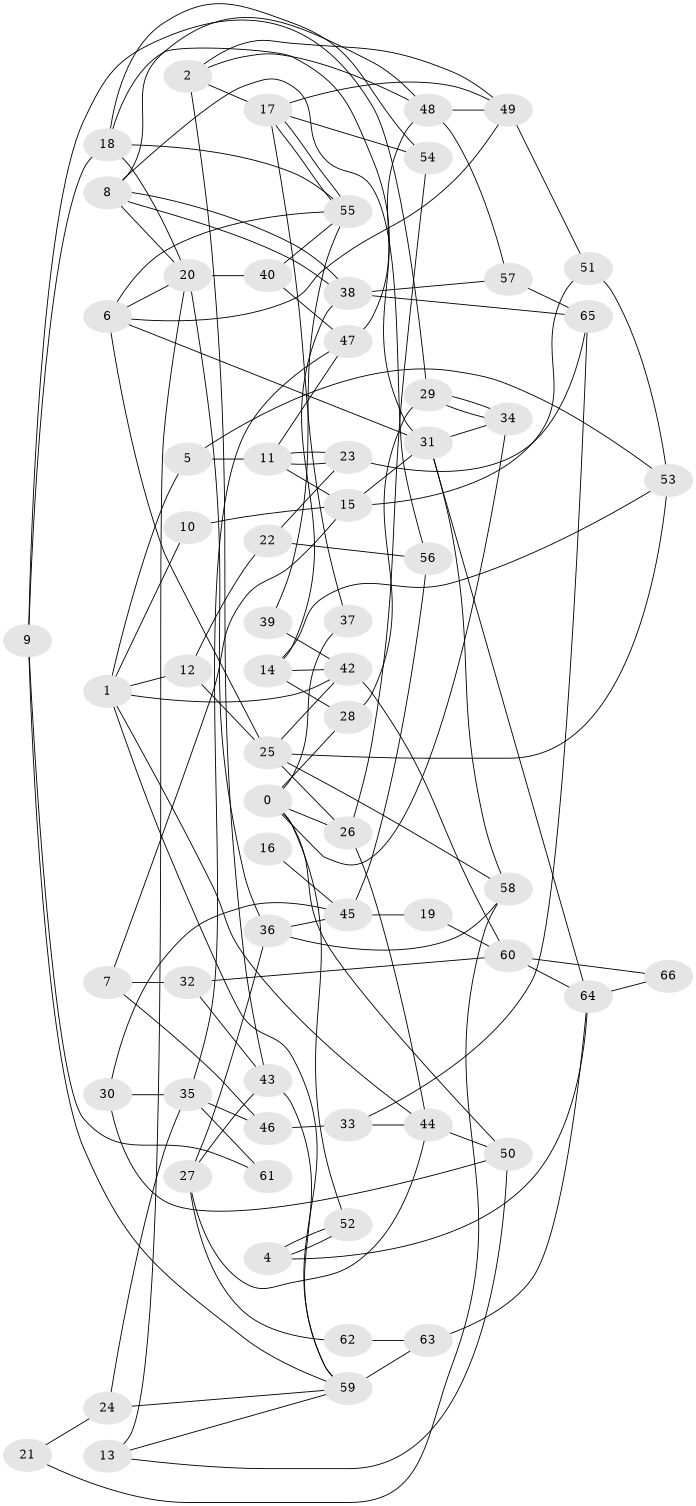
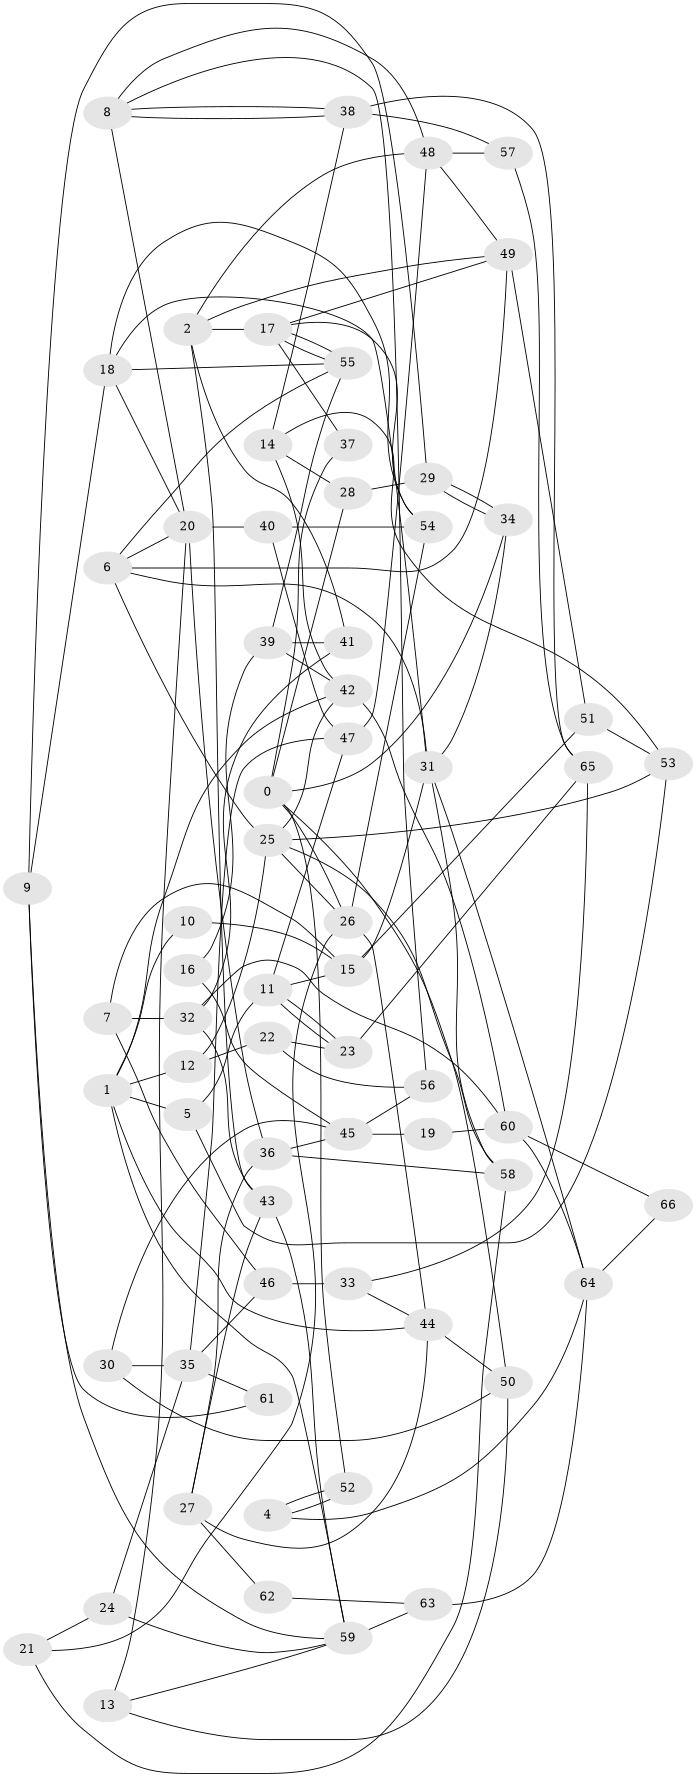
edge "55" -- "40": now "54" -- "40"
node "41": added
edge "39" -- "16": added
edge "26" -- "21": added
